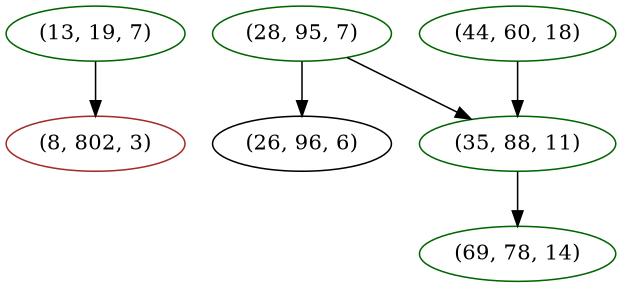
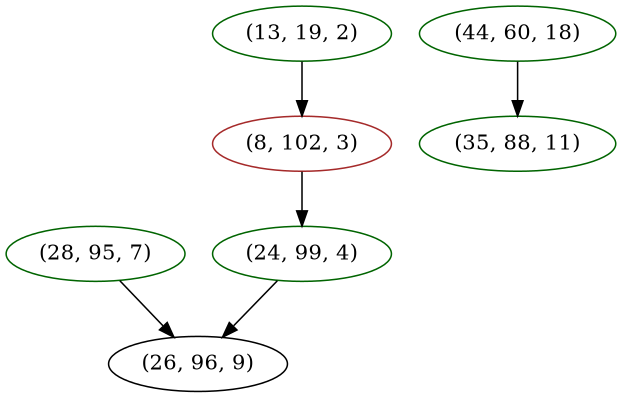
node "(13, 19, 7)": label "(13, 19, 7)" -> "(13, 19, 2)"
edge "(28, 95, 7)" -> "(35, 88, 11)": removed
node "(8, 802, 3)": label "(8, 802, 3)" -> "(8, 102, 3)"
node "(26, 96, 6)": label "(26, 96, 6)" -> "(26, 96, 9)"
node "(24, 99, 4)": added
node "(69, 78, 14)": removed
